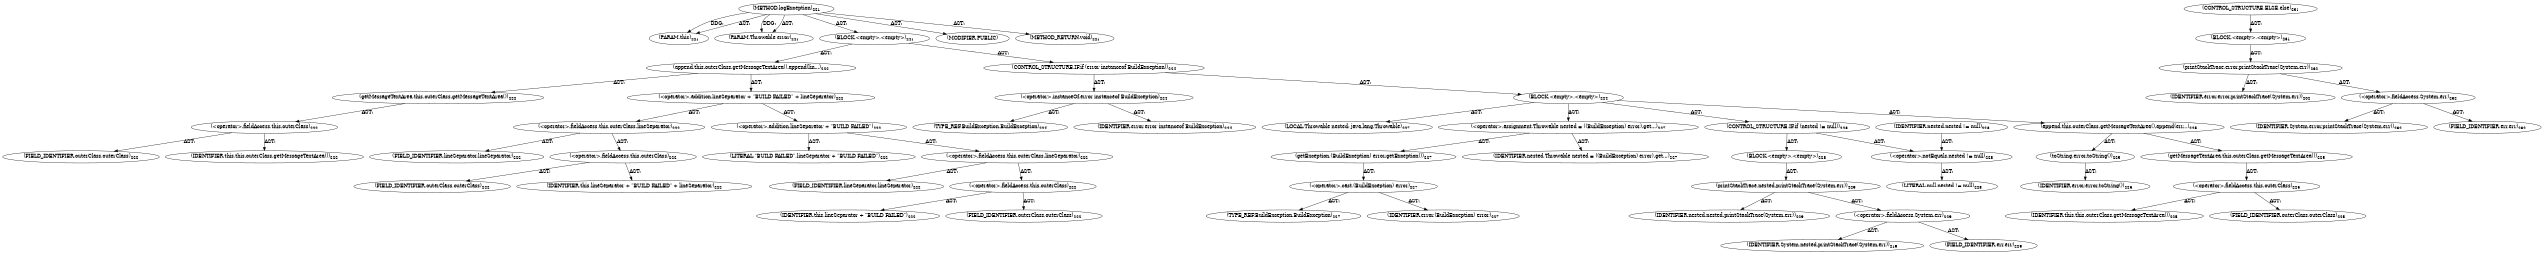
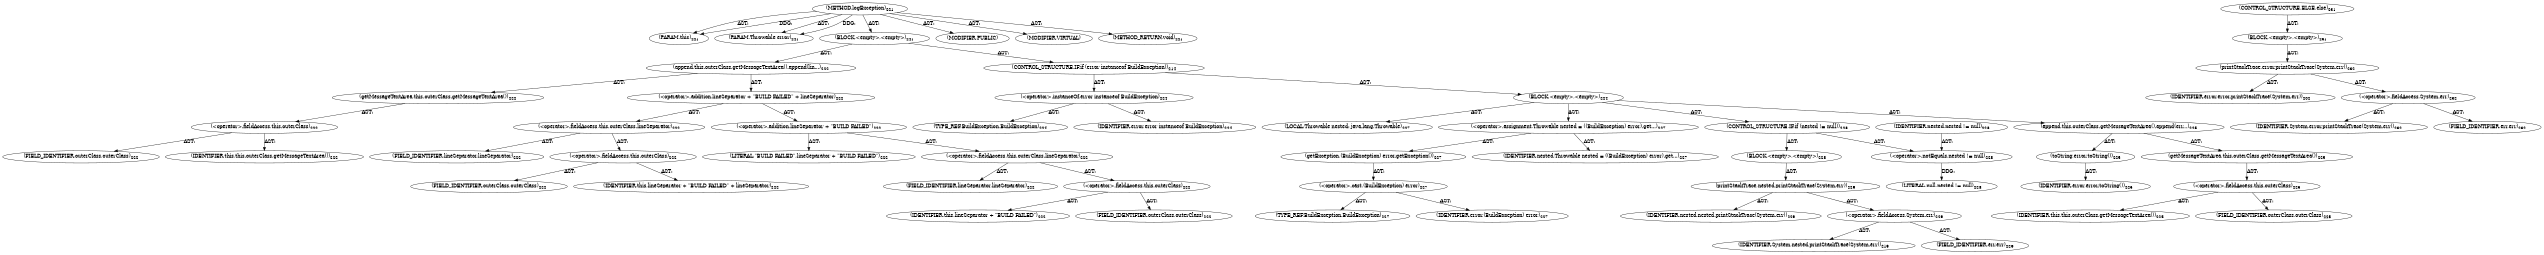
node "(MODIFIER,VIRTUAL)": added
node "(CONTROL_STRUCTURE,IF,if (error instanceof BuildException))": text "224" -> "214"
edge "(<operator>.notEquals,nested != null)" -> "(LITERAL,null,nested != null)": label "AST: " -> "DDG: "
